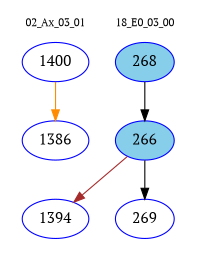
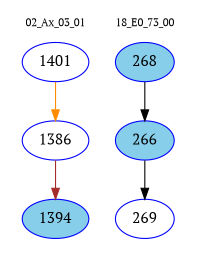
cluster "18_E0_03_00": label "18_E0_03_00" -> "18_E0_73_00"
node "1400": label "1400" -> "1401"
edge "266" -> "1394": now "1386" -> "1394"
node "1394": fillcolor white -> skyblue
